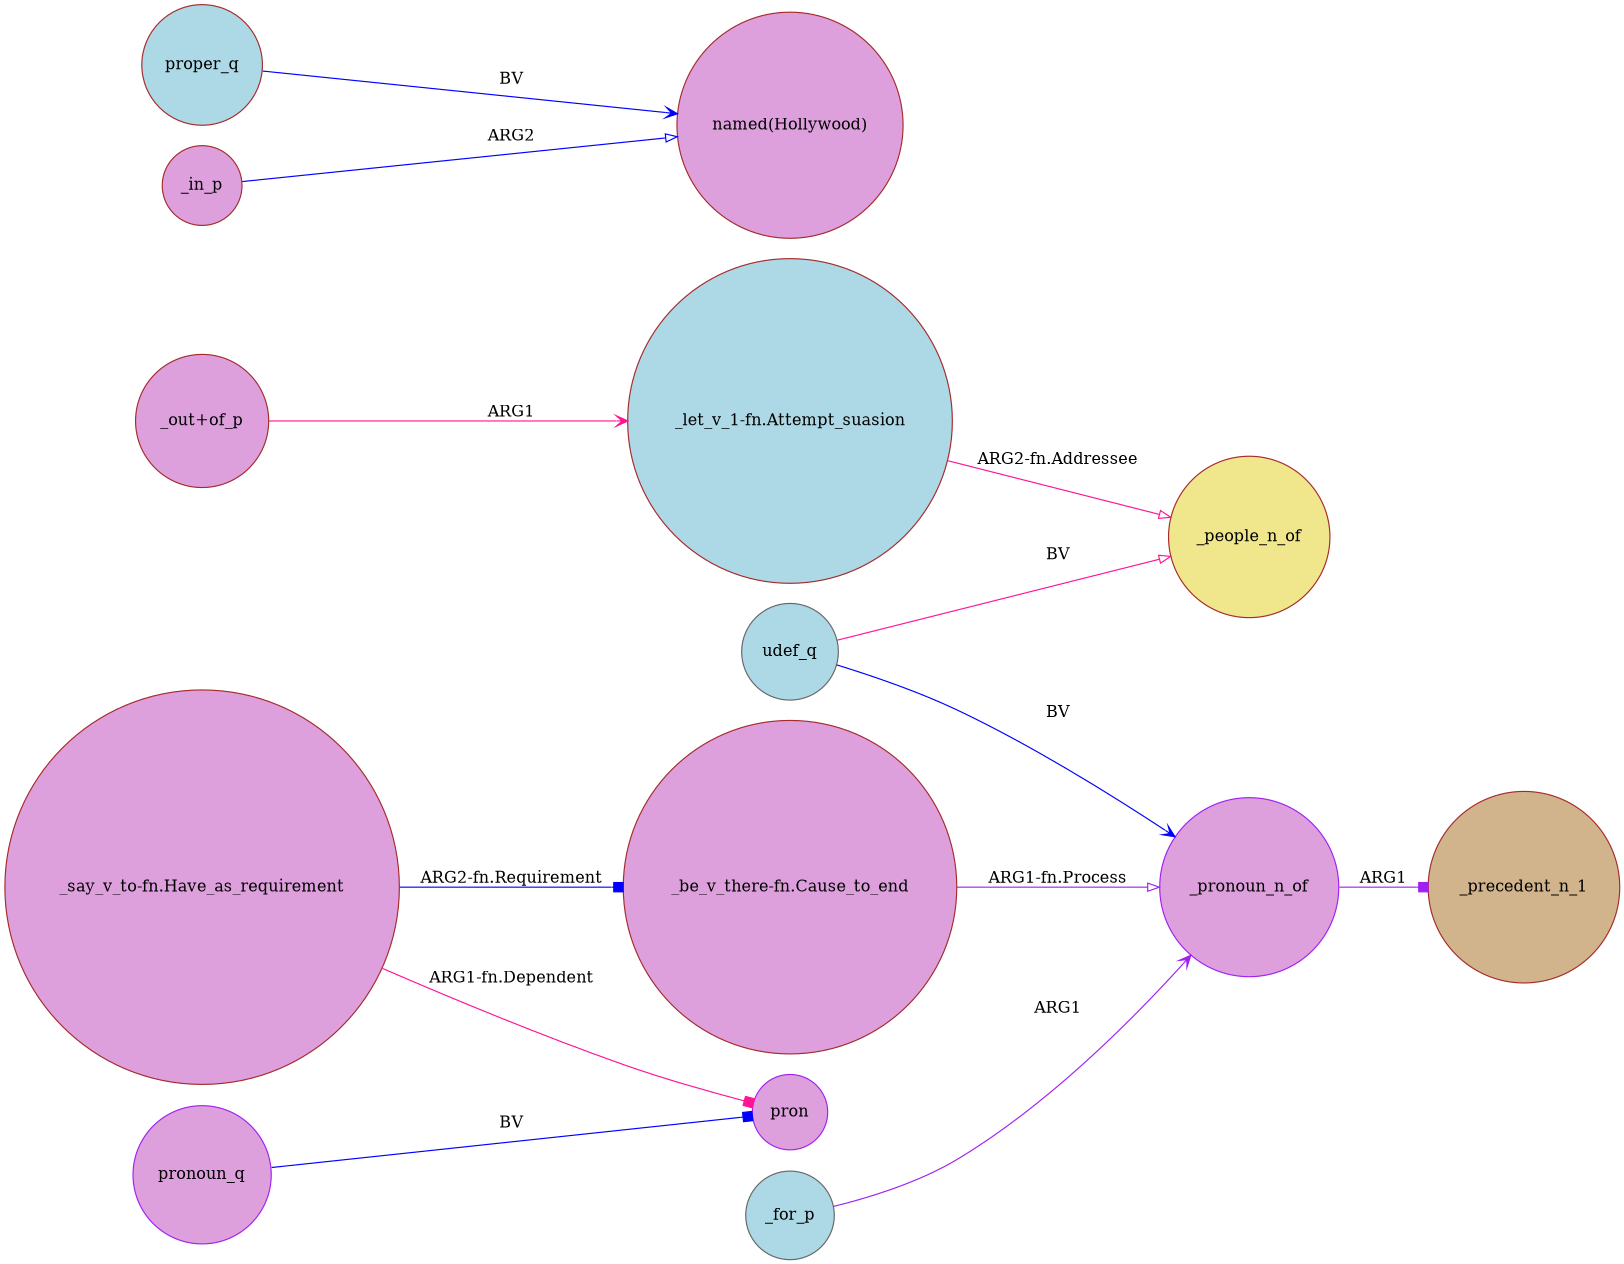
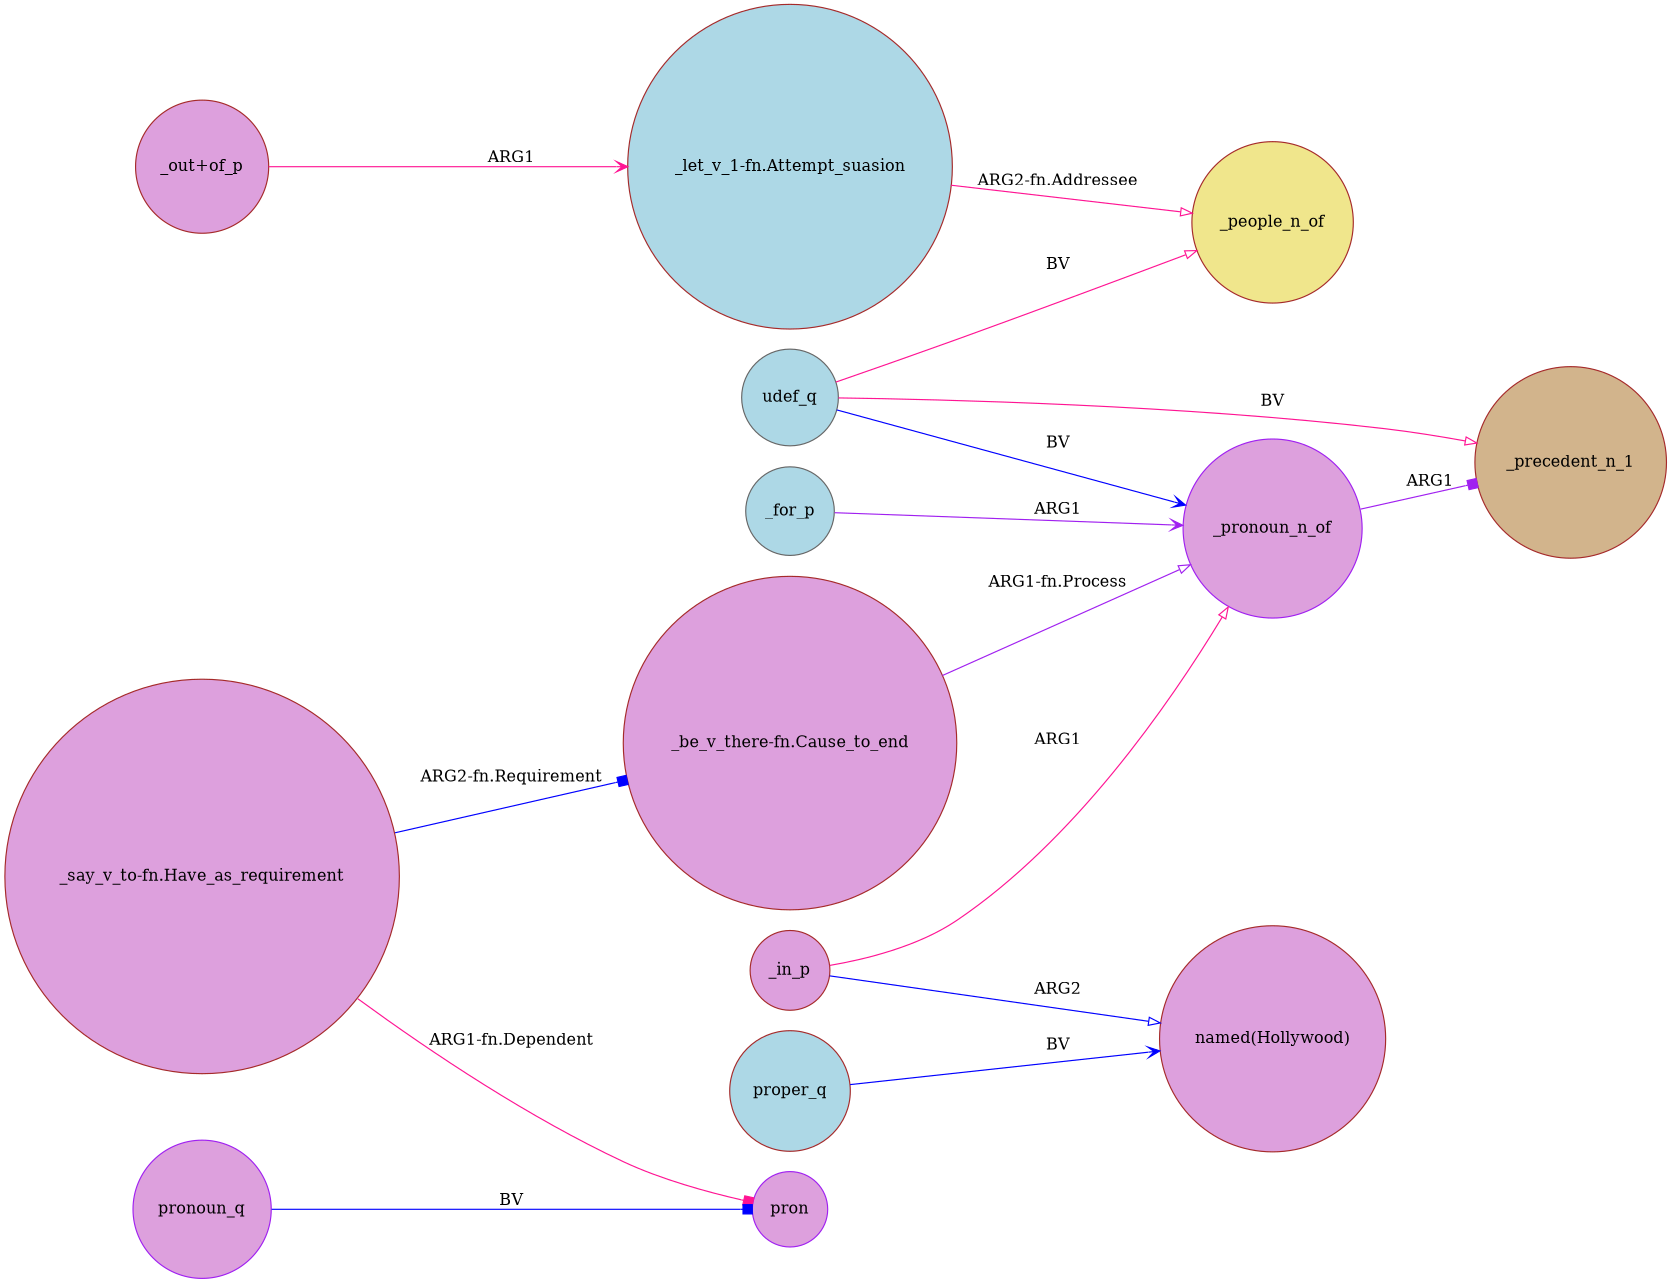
edge "udef_q" -> "_precedent_n_1": added, label "BV"
edge "_in_p" -> "_pronoun_n_of": added, label "ARG1"
